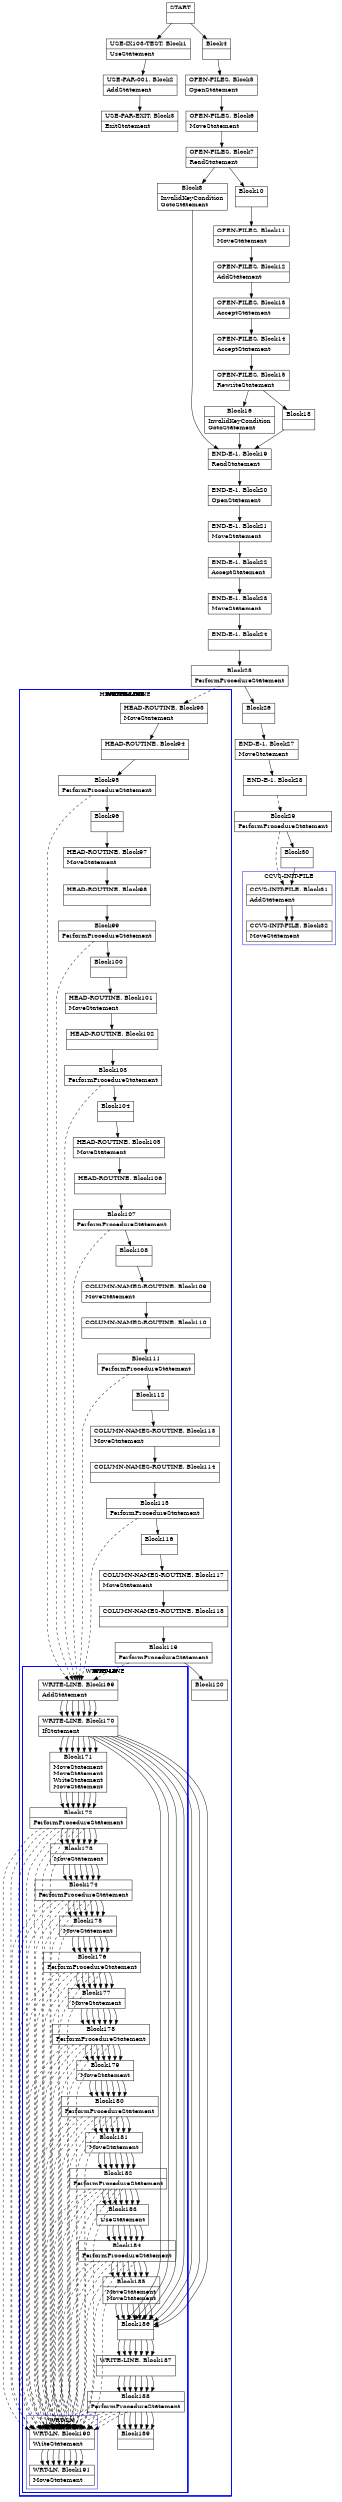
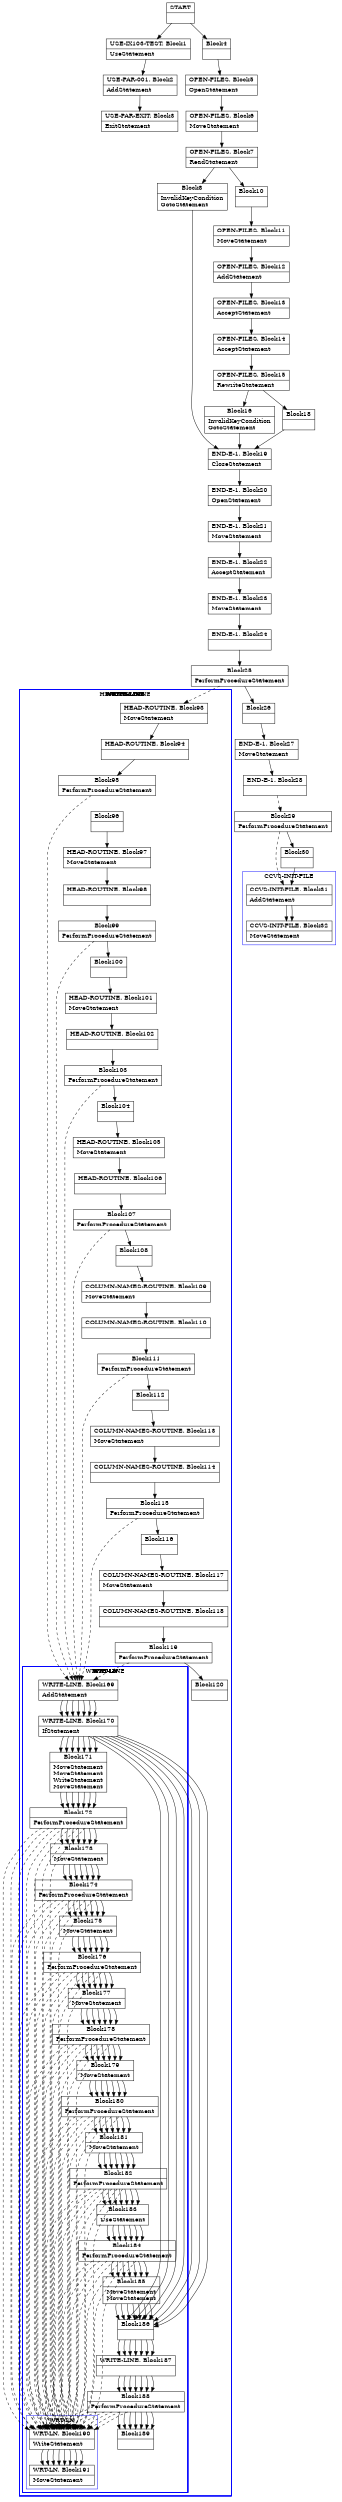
node "END-E-1. Block19": text "ReadStatement" -> "CloseStatement"
edge "Block95" -> "Block96": removed
